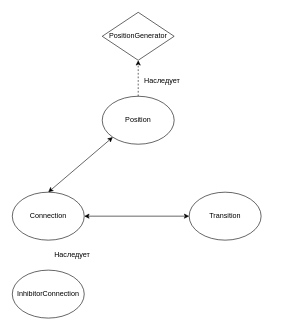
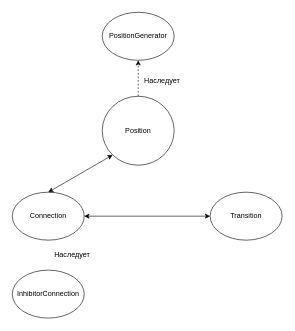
node "PositionGenerator": shape diamond -> ellipse
node "Position": size 72x48 -> 72x69
node "Transition": moved (225, 216) -> (246, 216)
